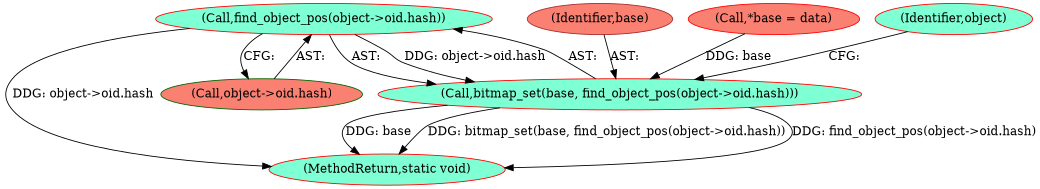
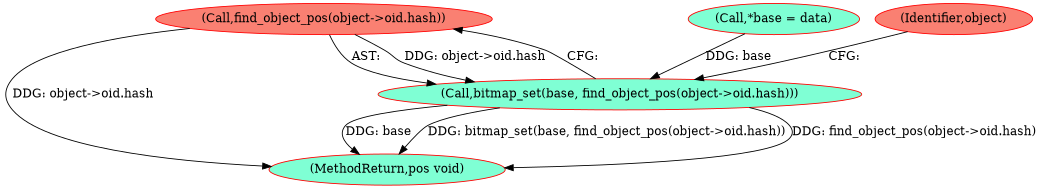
node "(Call,find_object_pos(object->oid.hash))": fillcolor aquamarine -> salmon
node "(Identifier,base)": removed
node "(Call,*base = data)": fillcolor salmon -> aquamarine
node "(Identifier,object)": fillcolor aquamarine -> salmon
edge "(Call,bitmap_set(base, find_object_pos(object->oid.hash)))" -> "(Call,find_object_pos(object->oid.hash))": label "AST: " -> "CFG: "
node "(Call,object->oid.hash)": removed
node "(MethodReturn,static void)": label "(MethodReturn,static void)" -> "(MethodReturn,pos void)"
